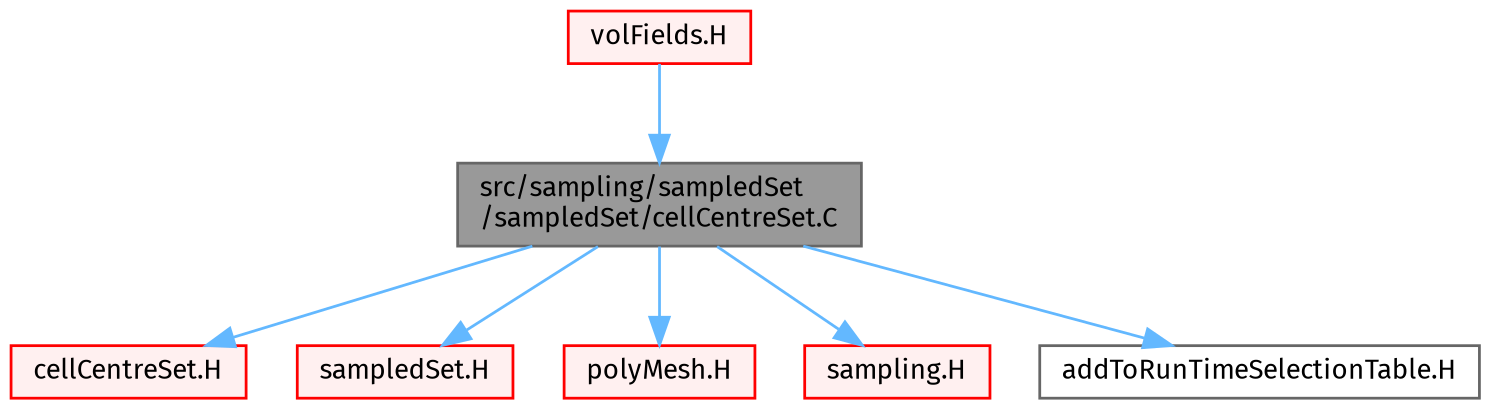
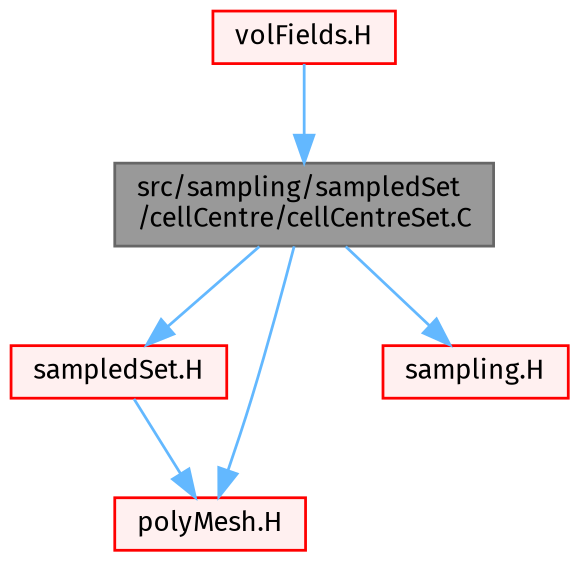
node "src/sampling/sampledSet /sampledSet/cellCentreSet.C": label "src/sampling/sampledSet /sampledSet/cellCentreSet.C" -> "src/sampling/sampledSet /cellCentre/cellCentreSet.C"
node "cellCentreSet.H": removed
node "addToRunTimeSelectionTable.H": removed
edge "sampledSet.H" -> "polyMesh.H": added
